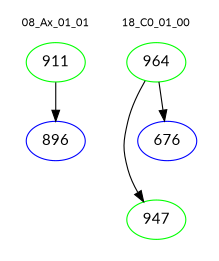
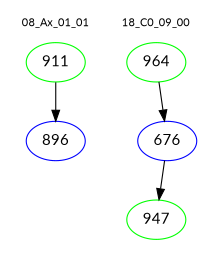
cluster "18_C0_01_00": label "18_C0_01_00" -> "18_C0_09_00"
edge "964" -> "947": now "676" -> "947"
